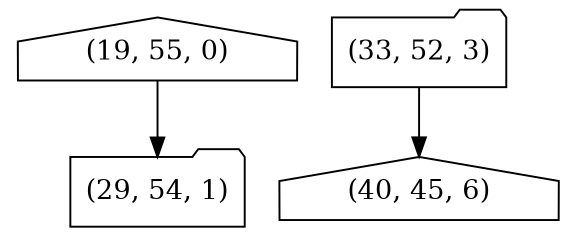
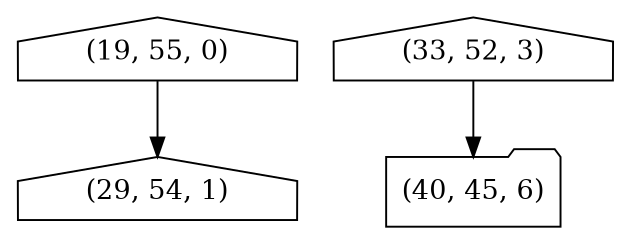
node "(33, 52, 3)": shape folder -> house
node "(29, 54, 1)": shape folder -> house
node "(40, 45, 6)": shape house -> folder
